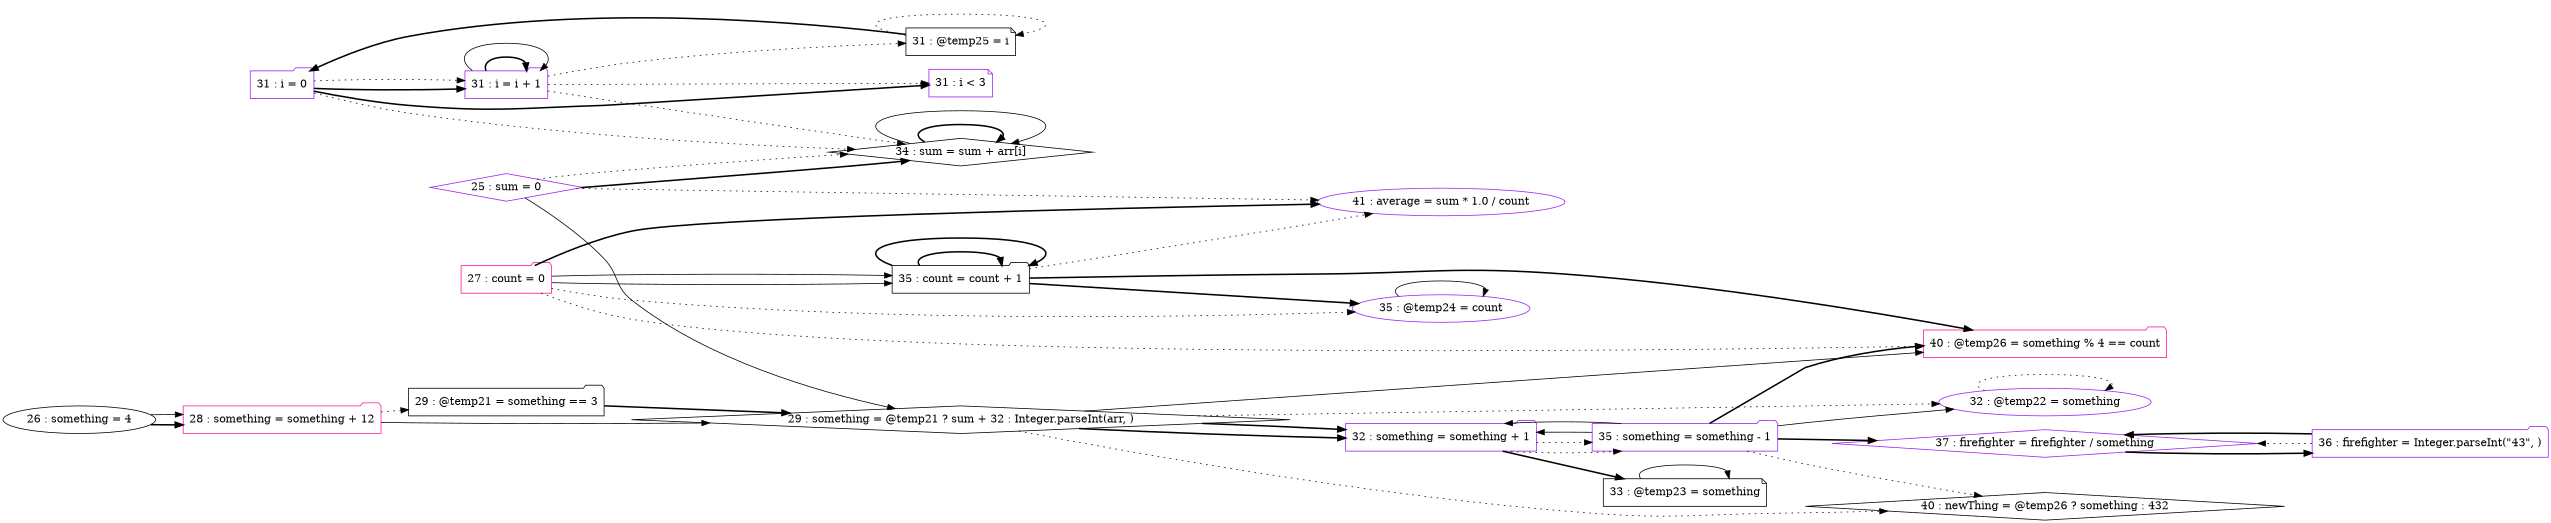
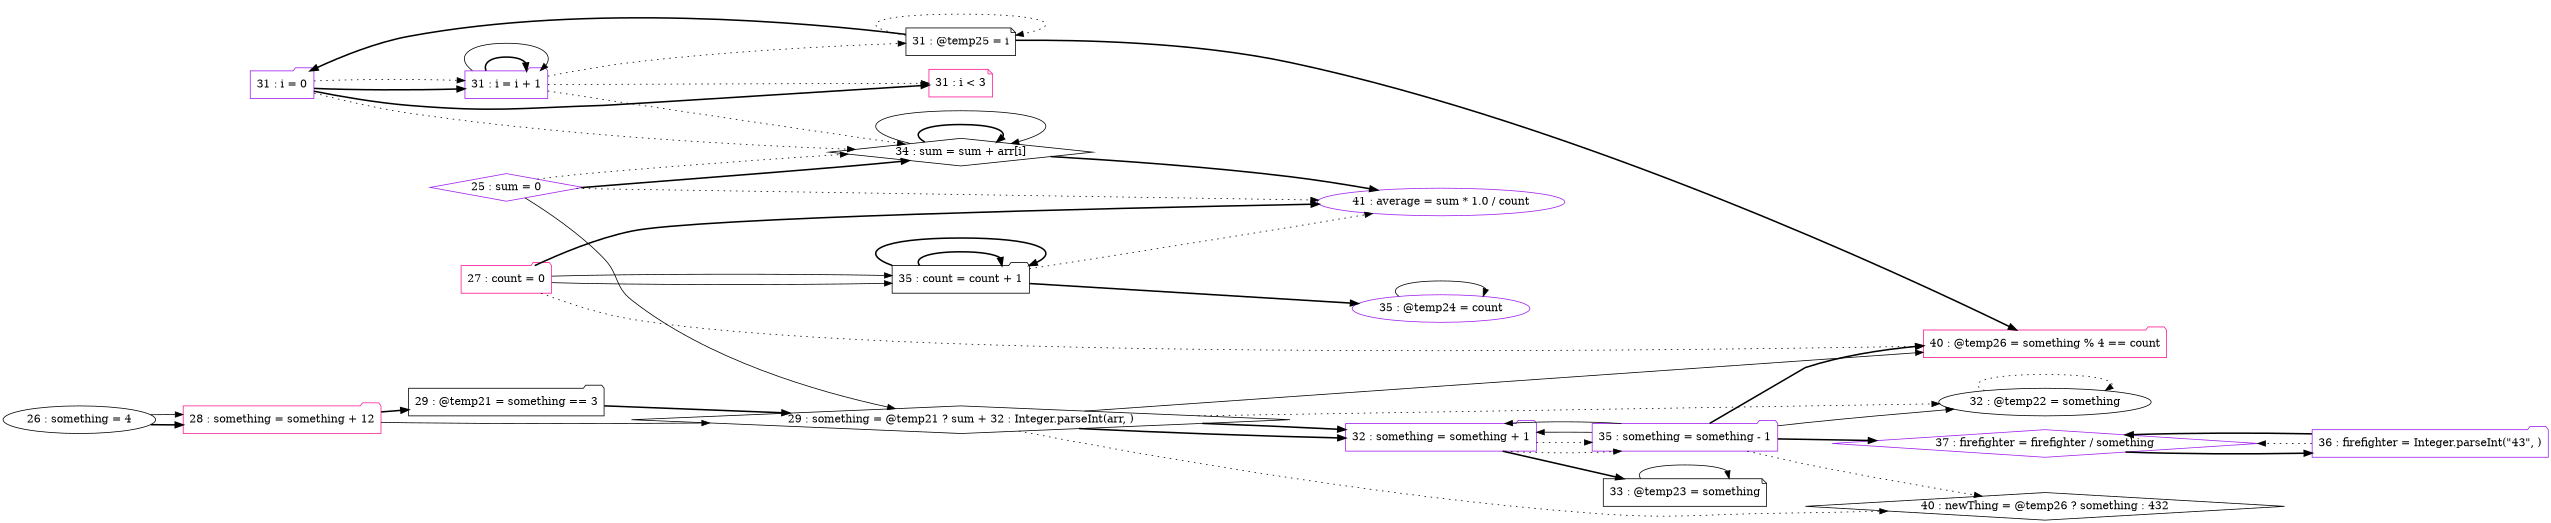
node "31 : i < 3": color purple -> deeppink
edge "34 : sum = sum + arr[i]" -> "41 : average = sum * 1.0 / count": added
edge "35 : count = count + 1" -> "40 : @temp26 = something % 4 == count": now "31 : @temp25 = i" -> "40 : @temp26 = something % 4 == count"
edge "27 : count = 0" -> "35 : @temp24 = count": removed
node "32 : @temp22 = something": color purple -> black
edge "28 : something = something + 12" -> "29 : @temp21 = something == 3": style dotted -> bold
